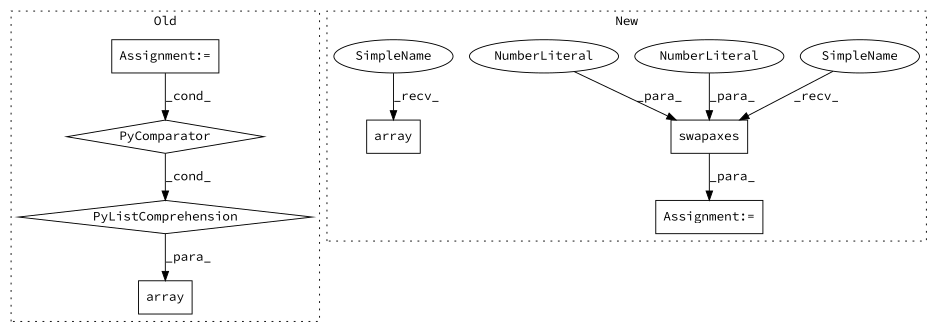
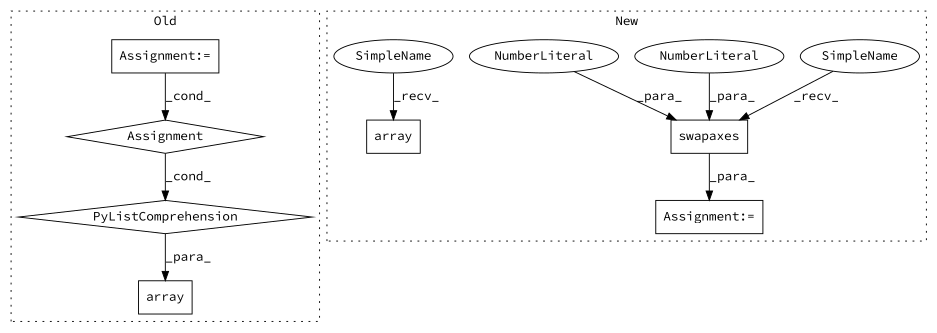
node "PyComparator": label "PyComparator" -> "Assignment"
